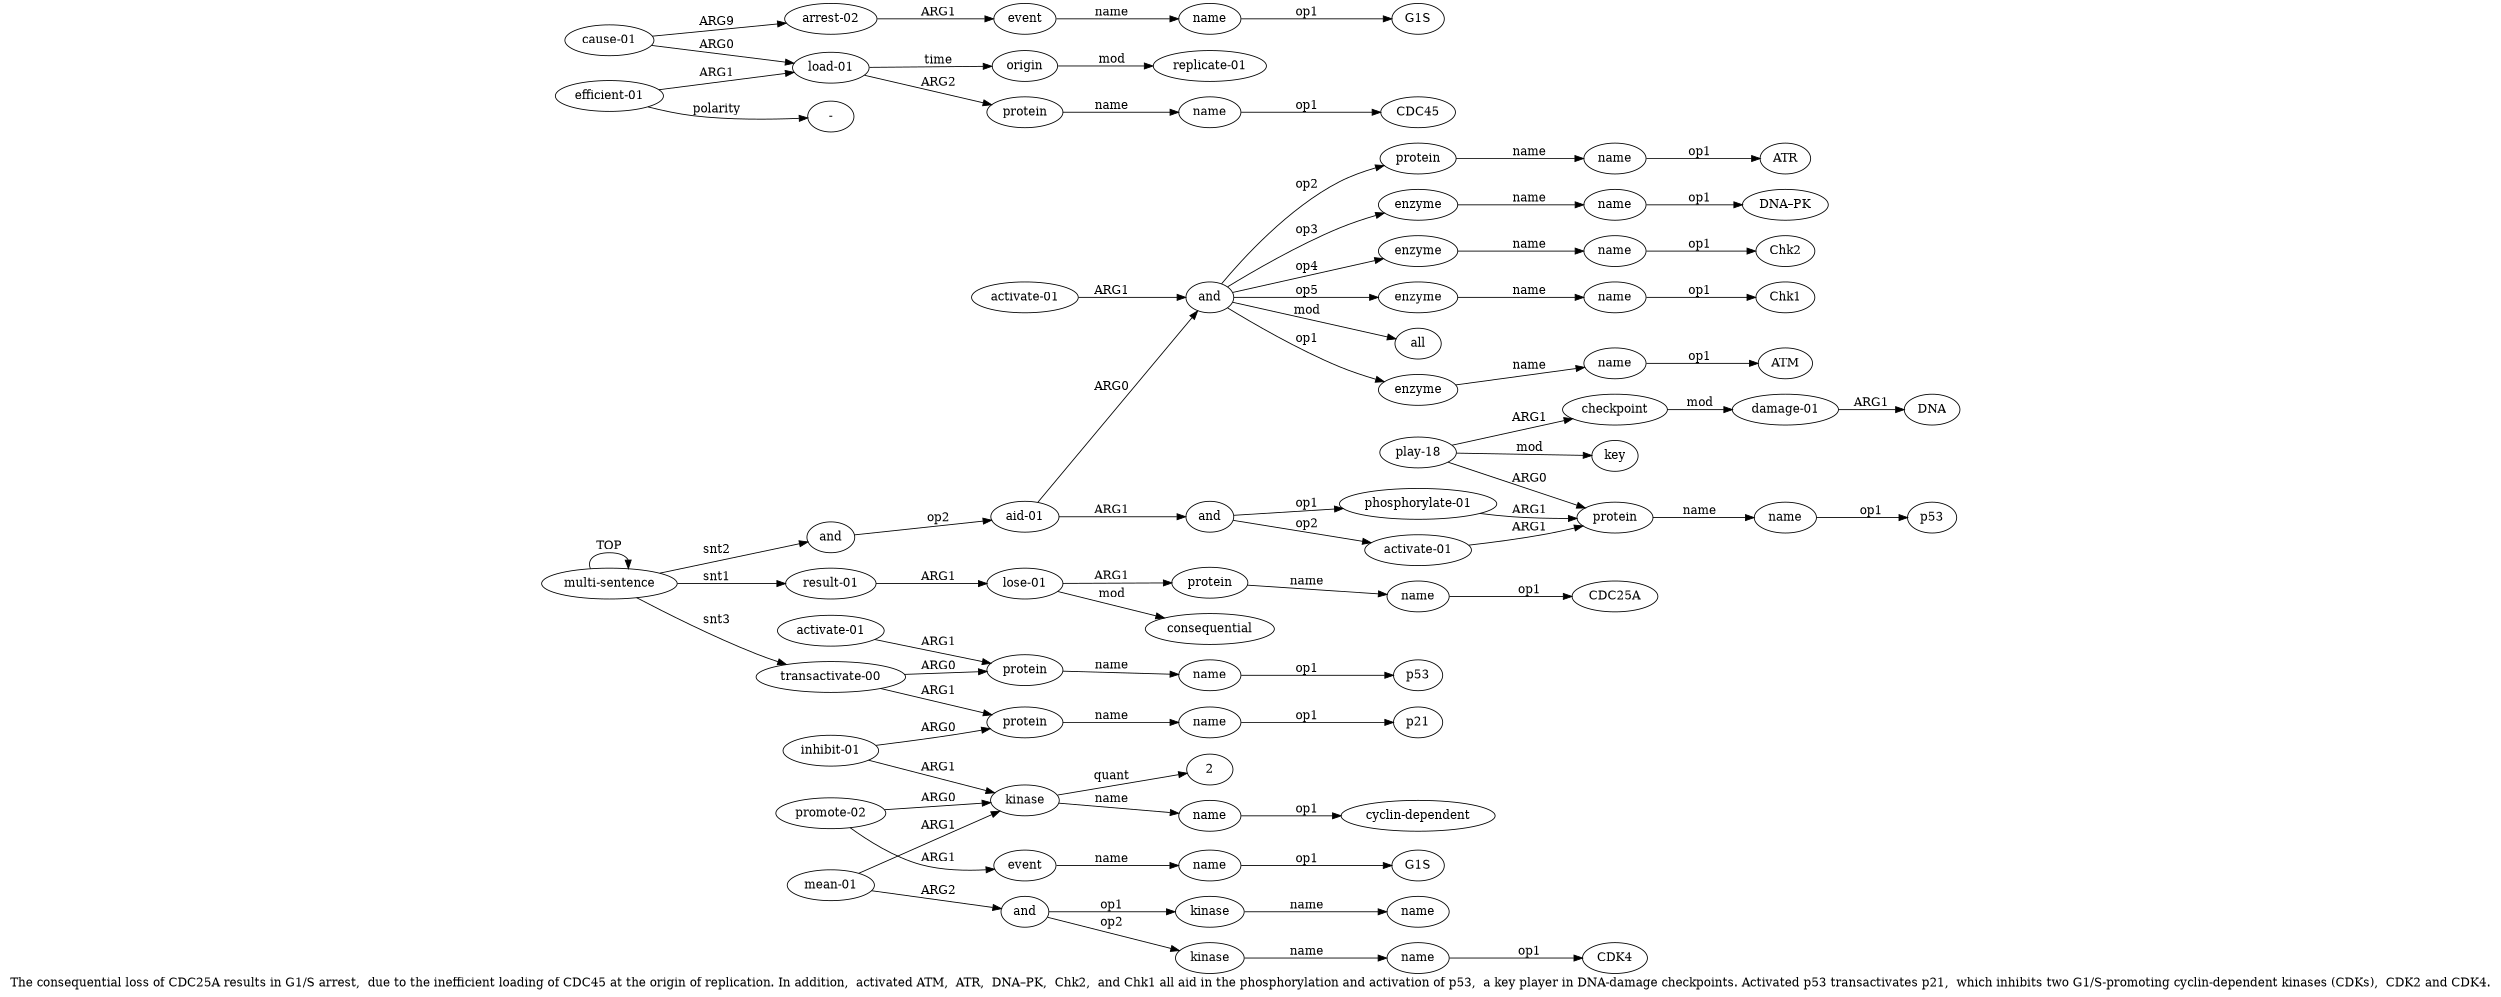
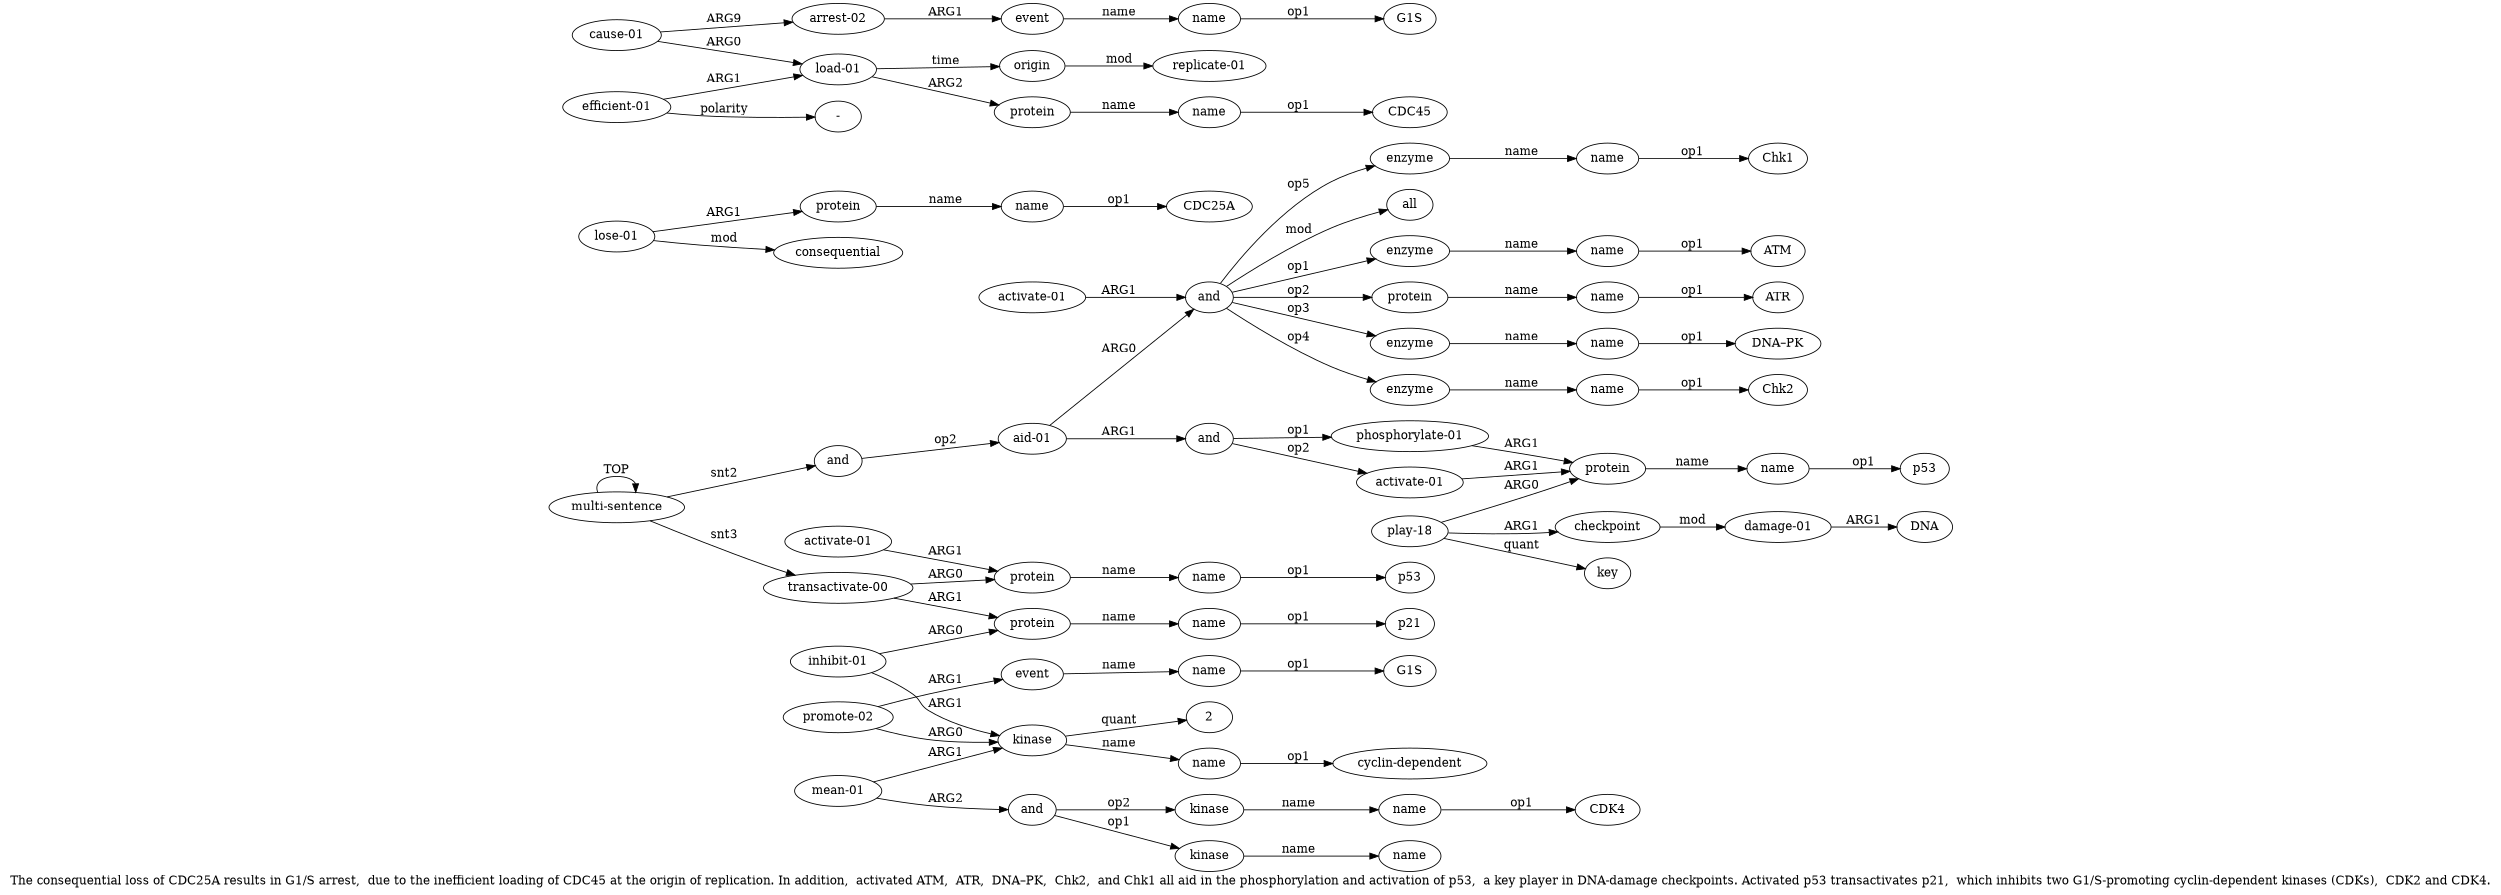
edge "play-18" -> "key": label "mod" -> "quant"
node "result-01": removed
